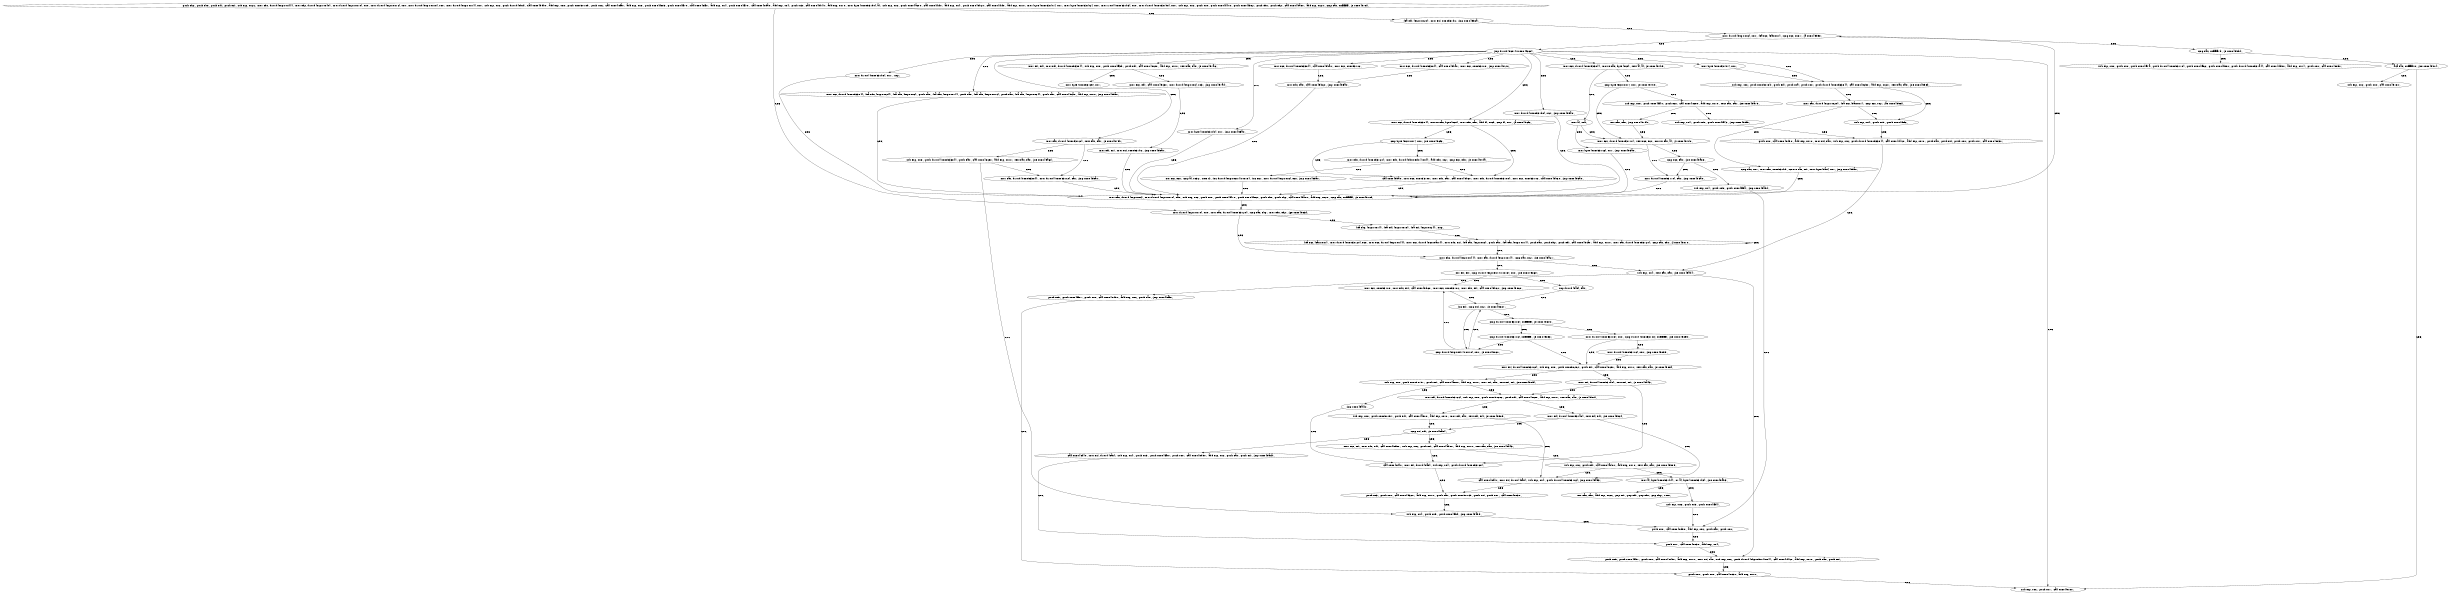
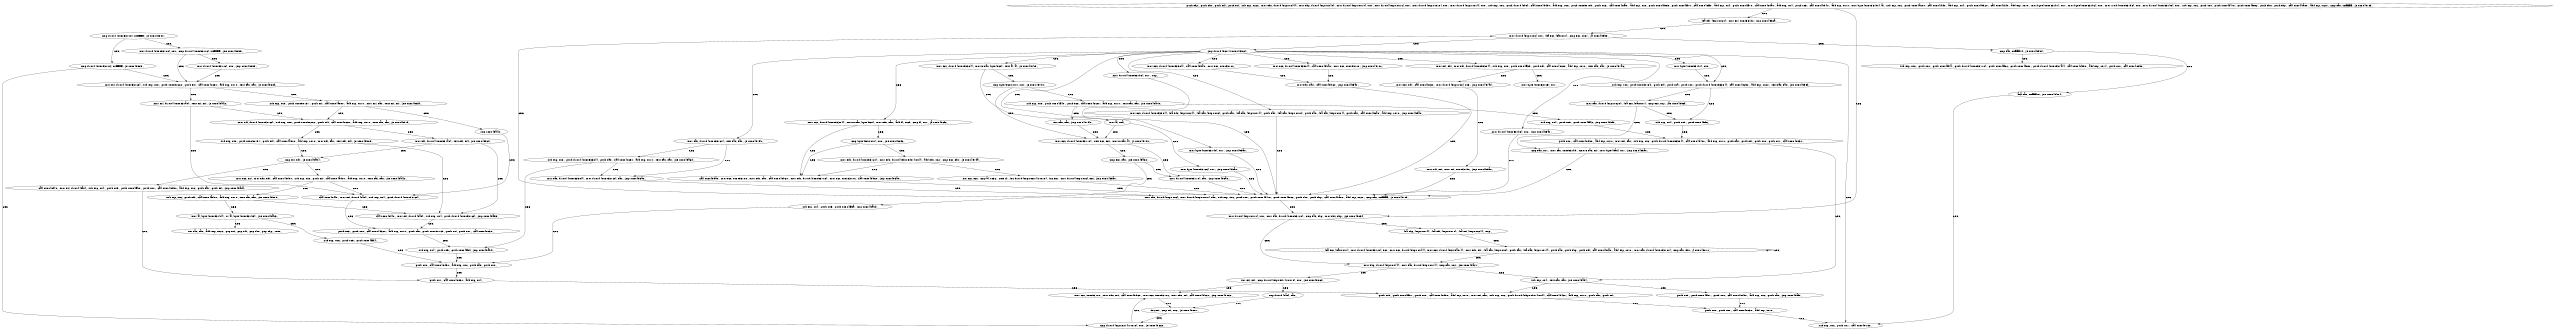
node "'sub esp, 0xc', 'push 0x0', 'call 0x8049180',": removed
edge "'inc esi', 'cmp esi, 0x2', 'je 0x8049887'," -> "'cmp dword [0x8053108], 0xffffffff', 'je 0x80498d0',": removed, label "CFG"
edge "'cmp dword [esp+esi*4+0x18], 0x0', 'je 0x8049860'," -> "'inc esi', 'cmp esi, 0x2', 'je 0x8049887',": removed, label "CFG"
